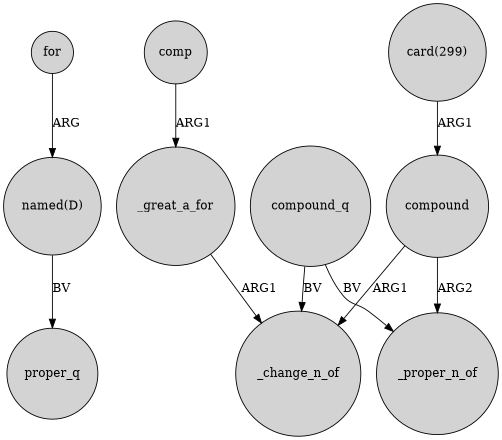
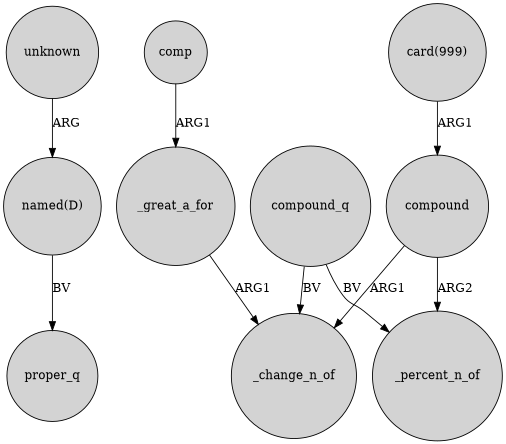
node "for": label "for" -> "unknown"
node "card(299)": label "card(299)" -> "card(999)"
node "_proper_n_of": label "_proper_n_of" -> "_percent_n_of"
